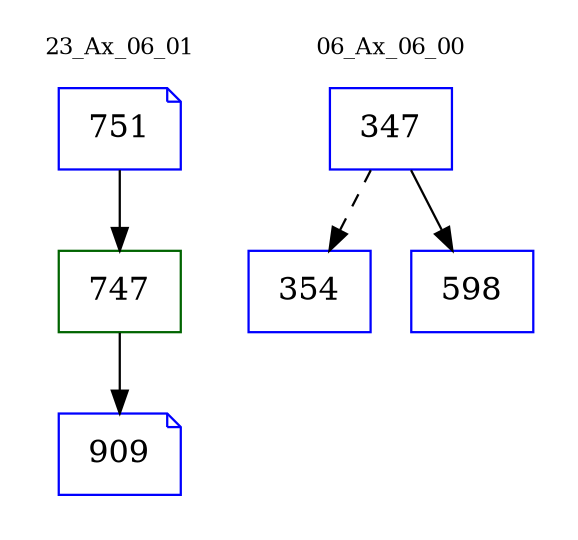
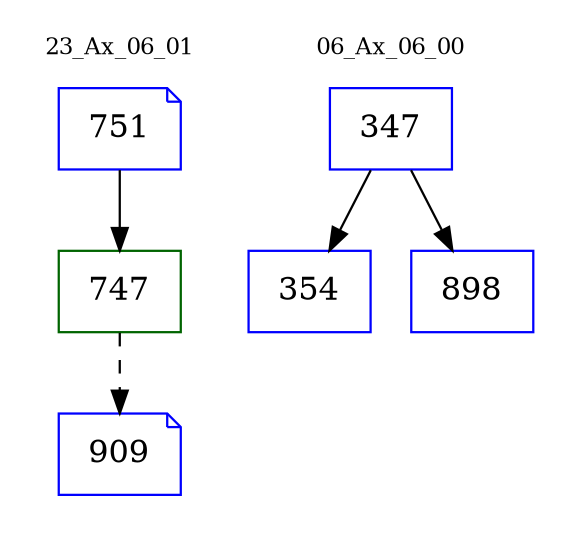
edge "347" -> "354": style dashed -> solid
node "598": label "598" -> "898"
edge "747" -> "909": style solid -> dashed
